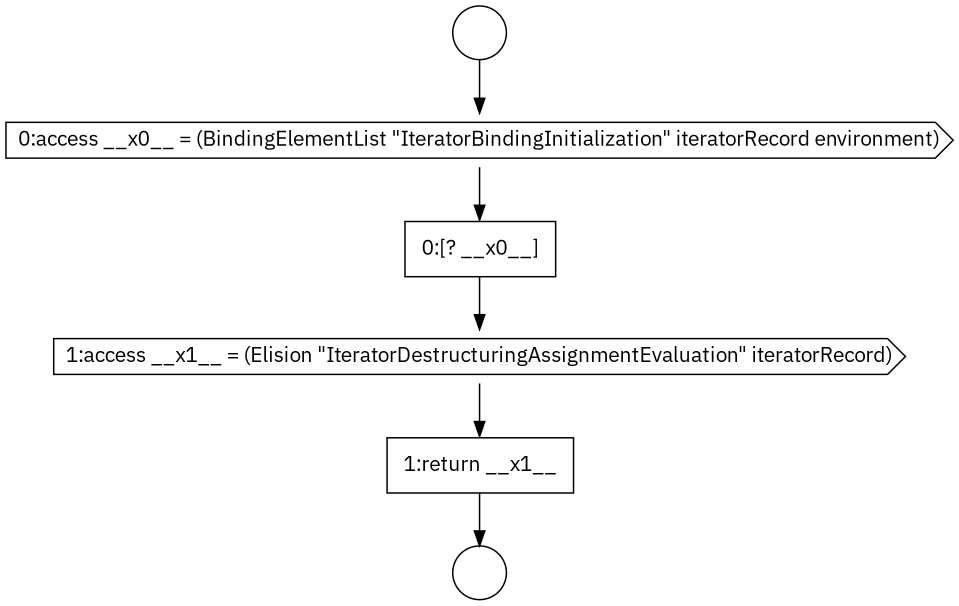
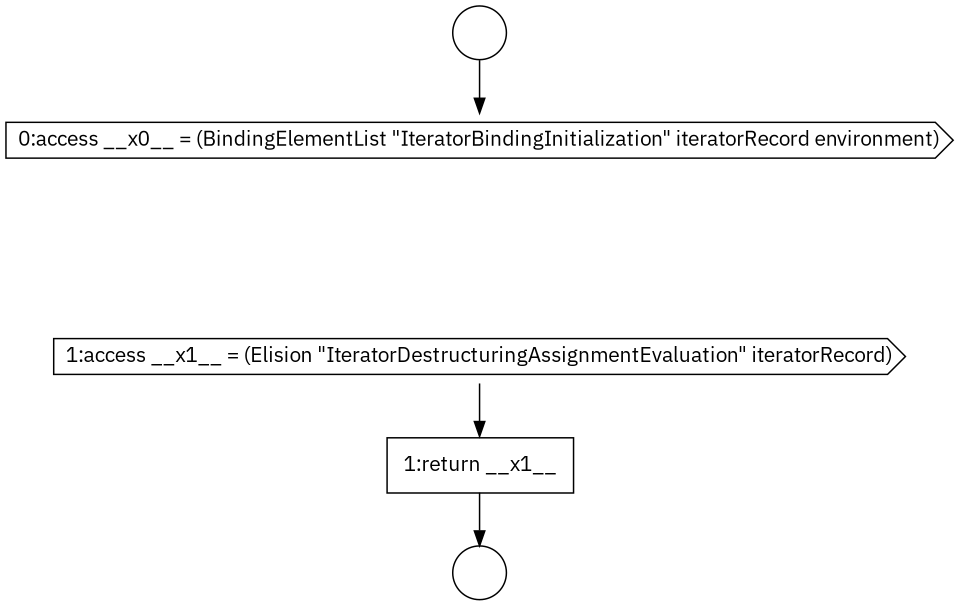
node "0:[? __x0__]": removed
